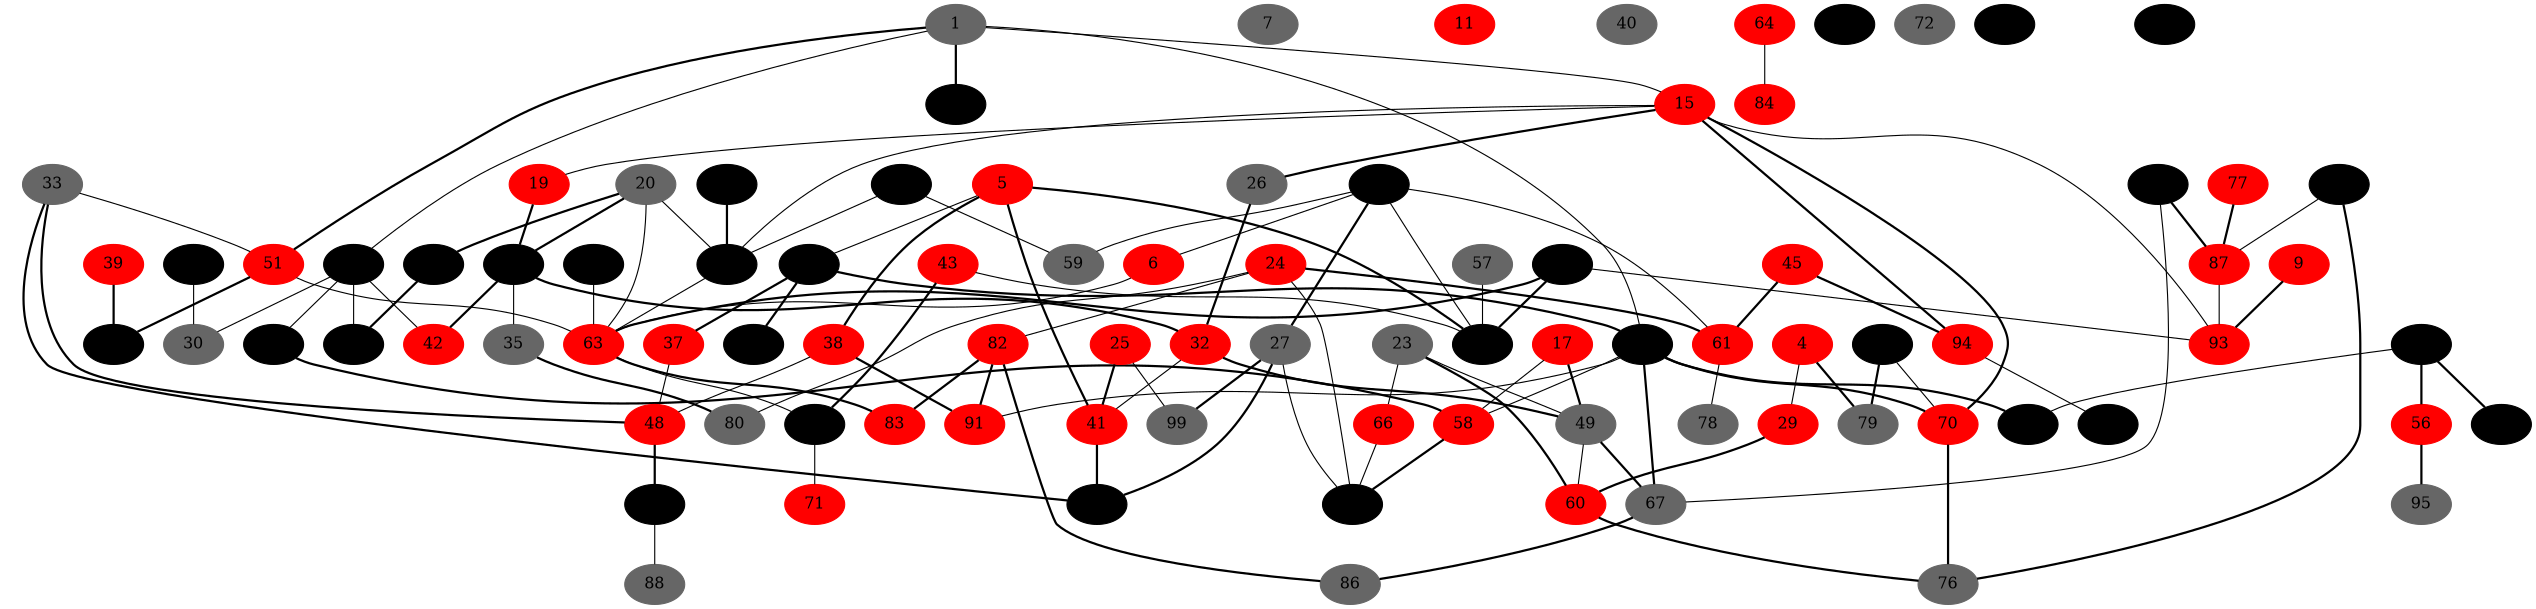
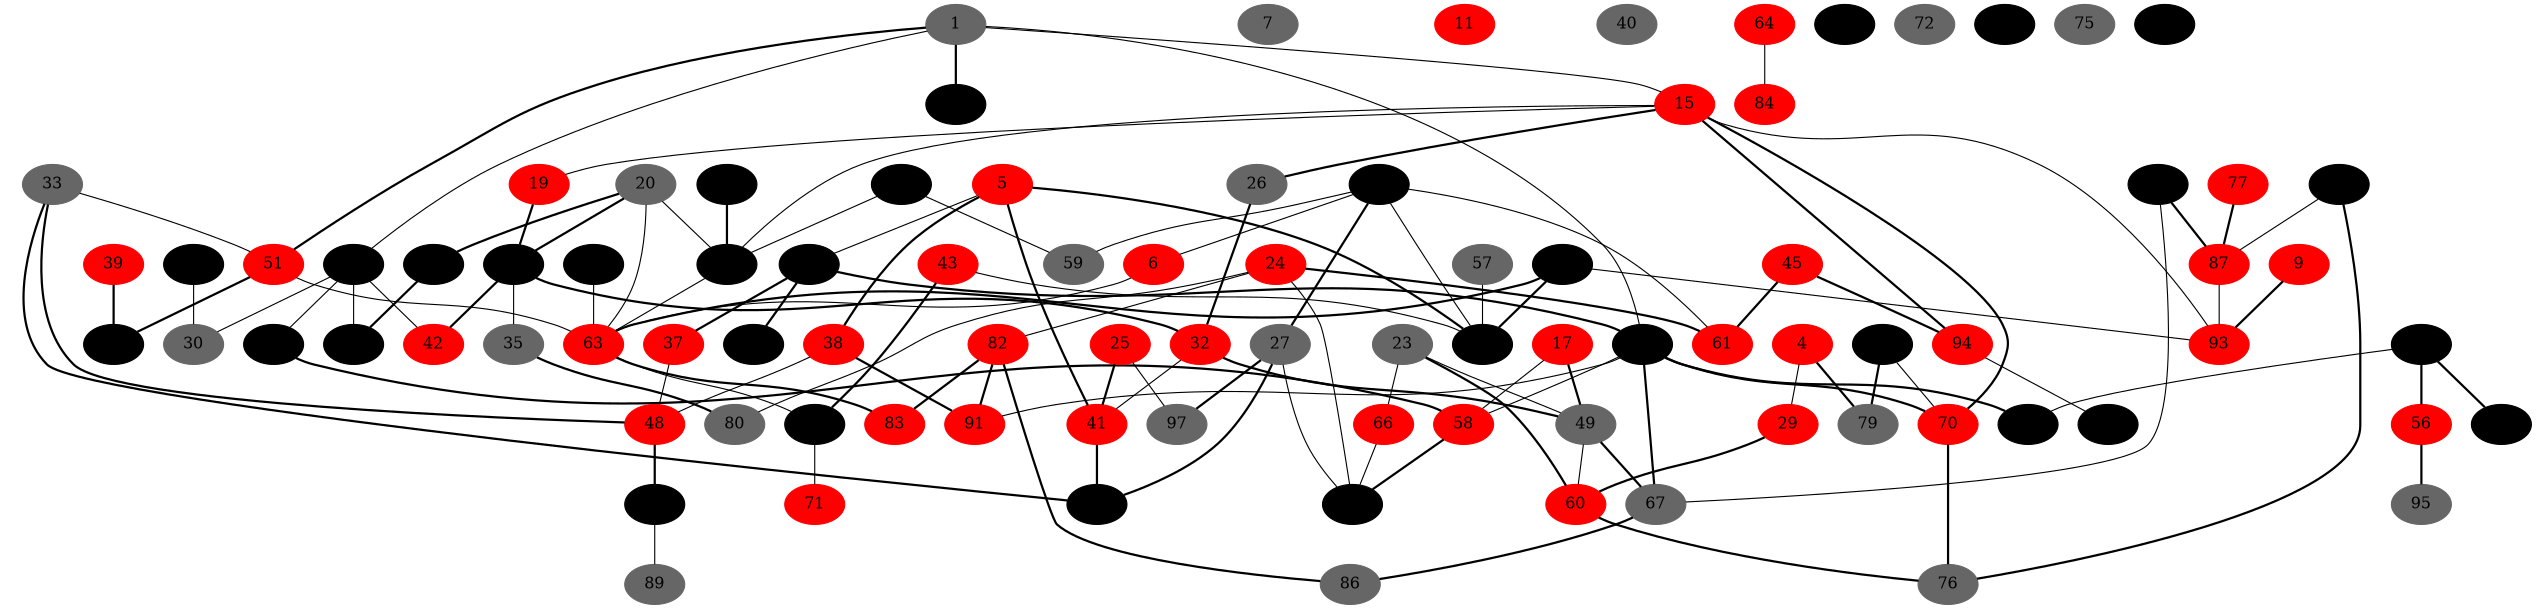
node "75": added
node "99": label "99" -> "97"
node "78": removed
node "88": label "88" -> "89"
